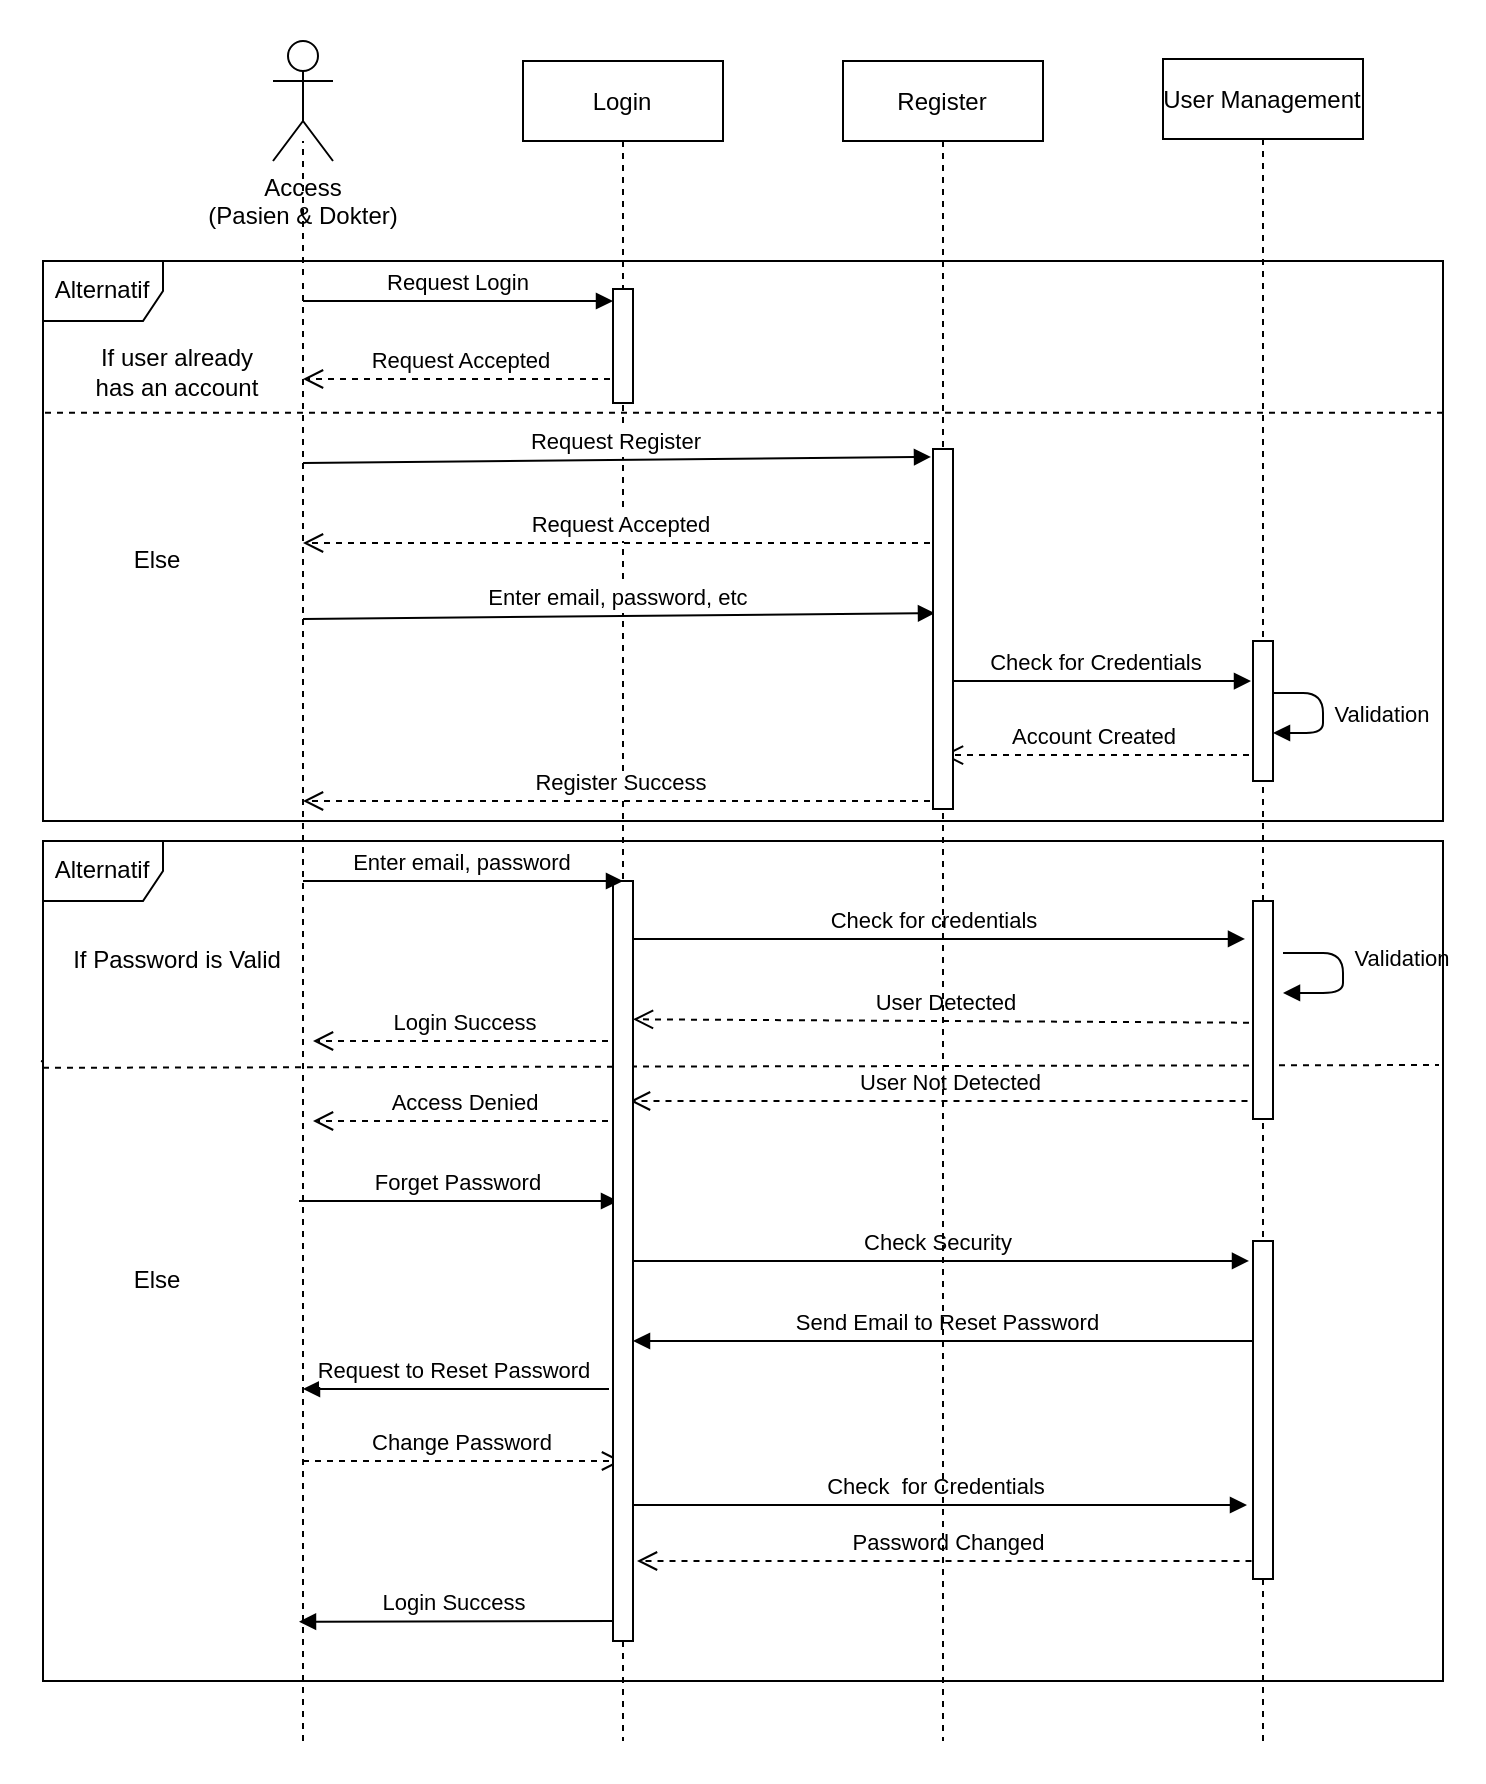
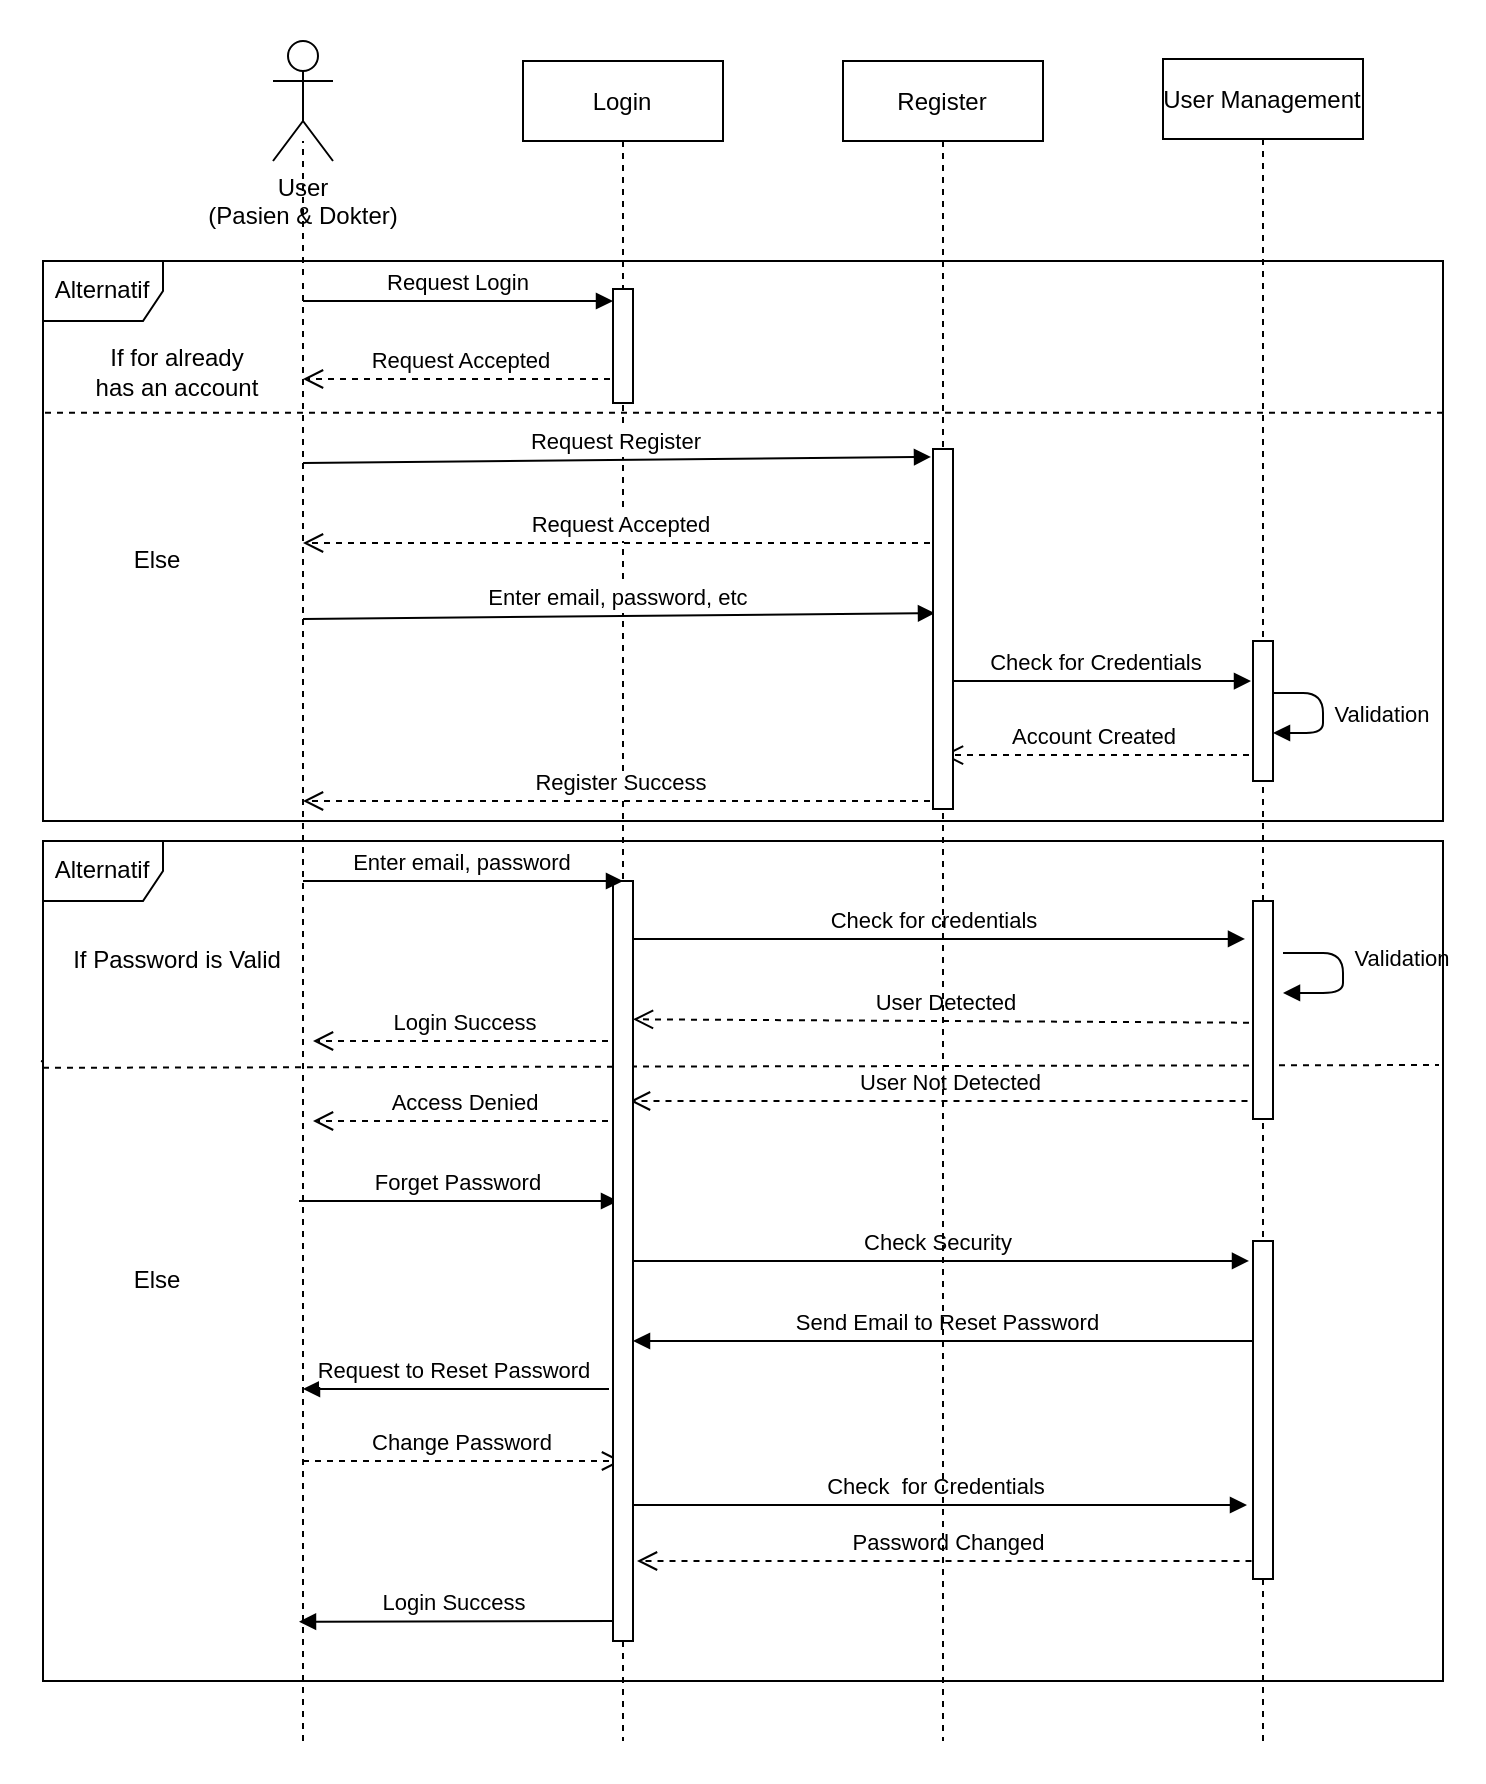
node "Access (Pasien & Dokter)": label "Access (Pasien & Dokter)" -> "User (Pasien & Dokter)"
node "If user already has an account": label "If user already has an account" -> "If for already has an account"
